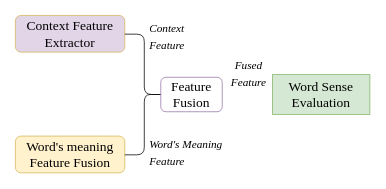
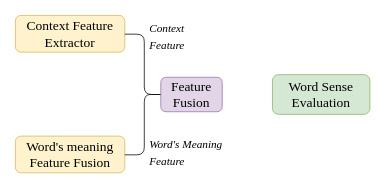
node "Context Feature Extractor": fillcolor #e1d5e7 -> #fff2cc
node "Fused Feature": removed
node "Feature Fusion": fillcolor #ffffff -> #e1d5e7
node "Word Sense Evaluation": shape rectangle -> rounded rectangle
